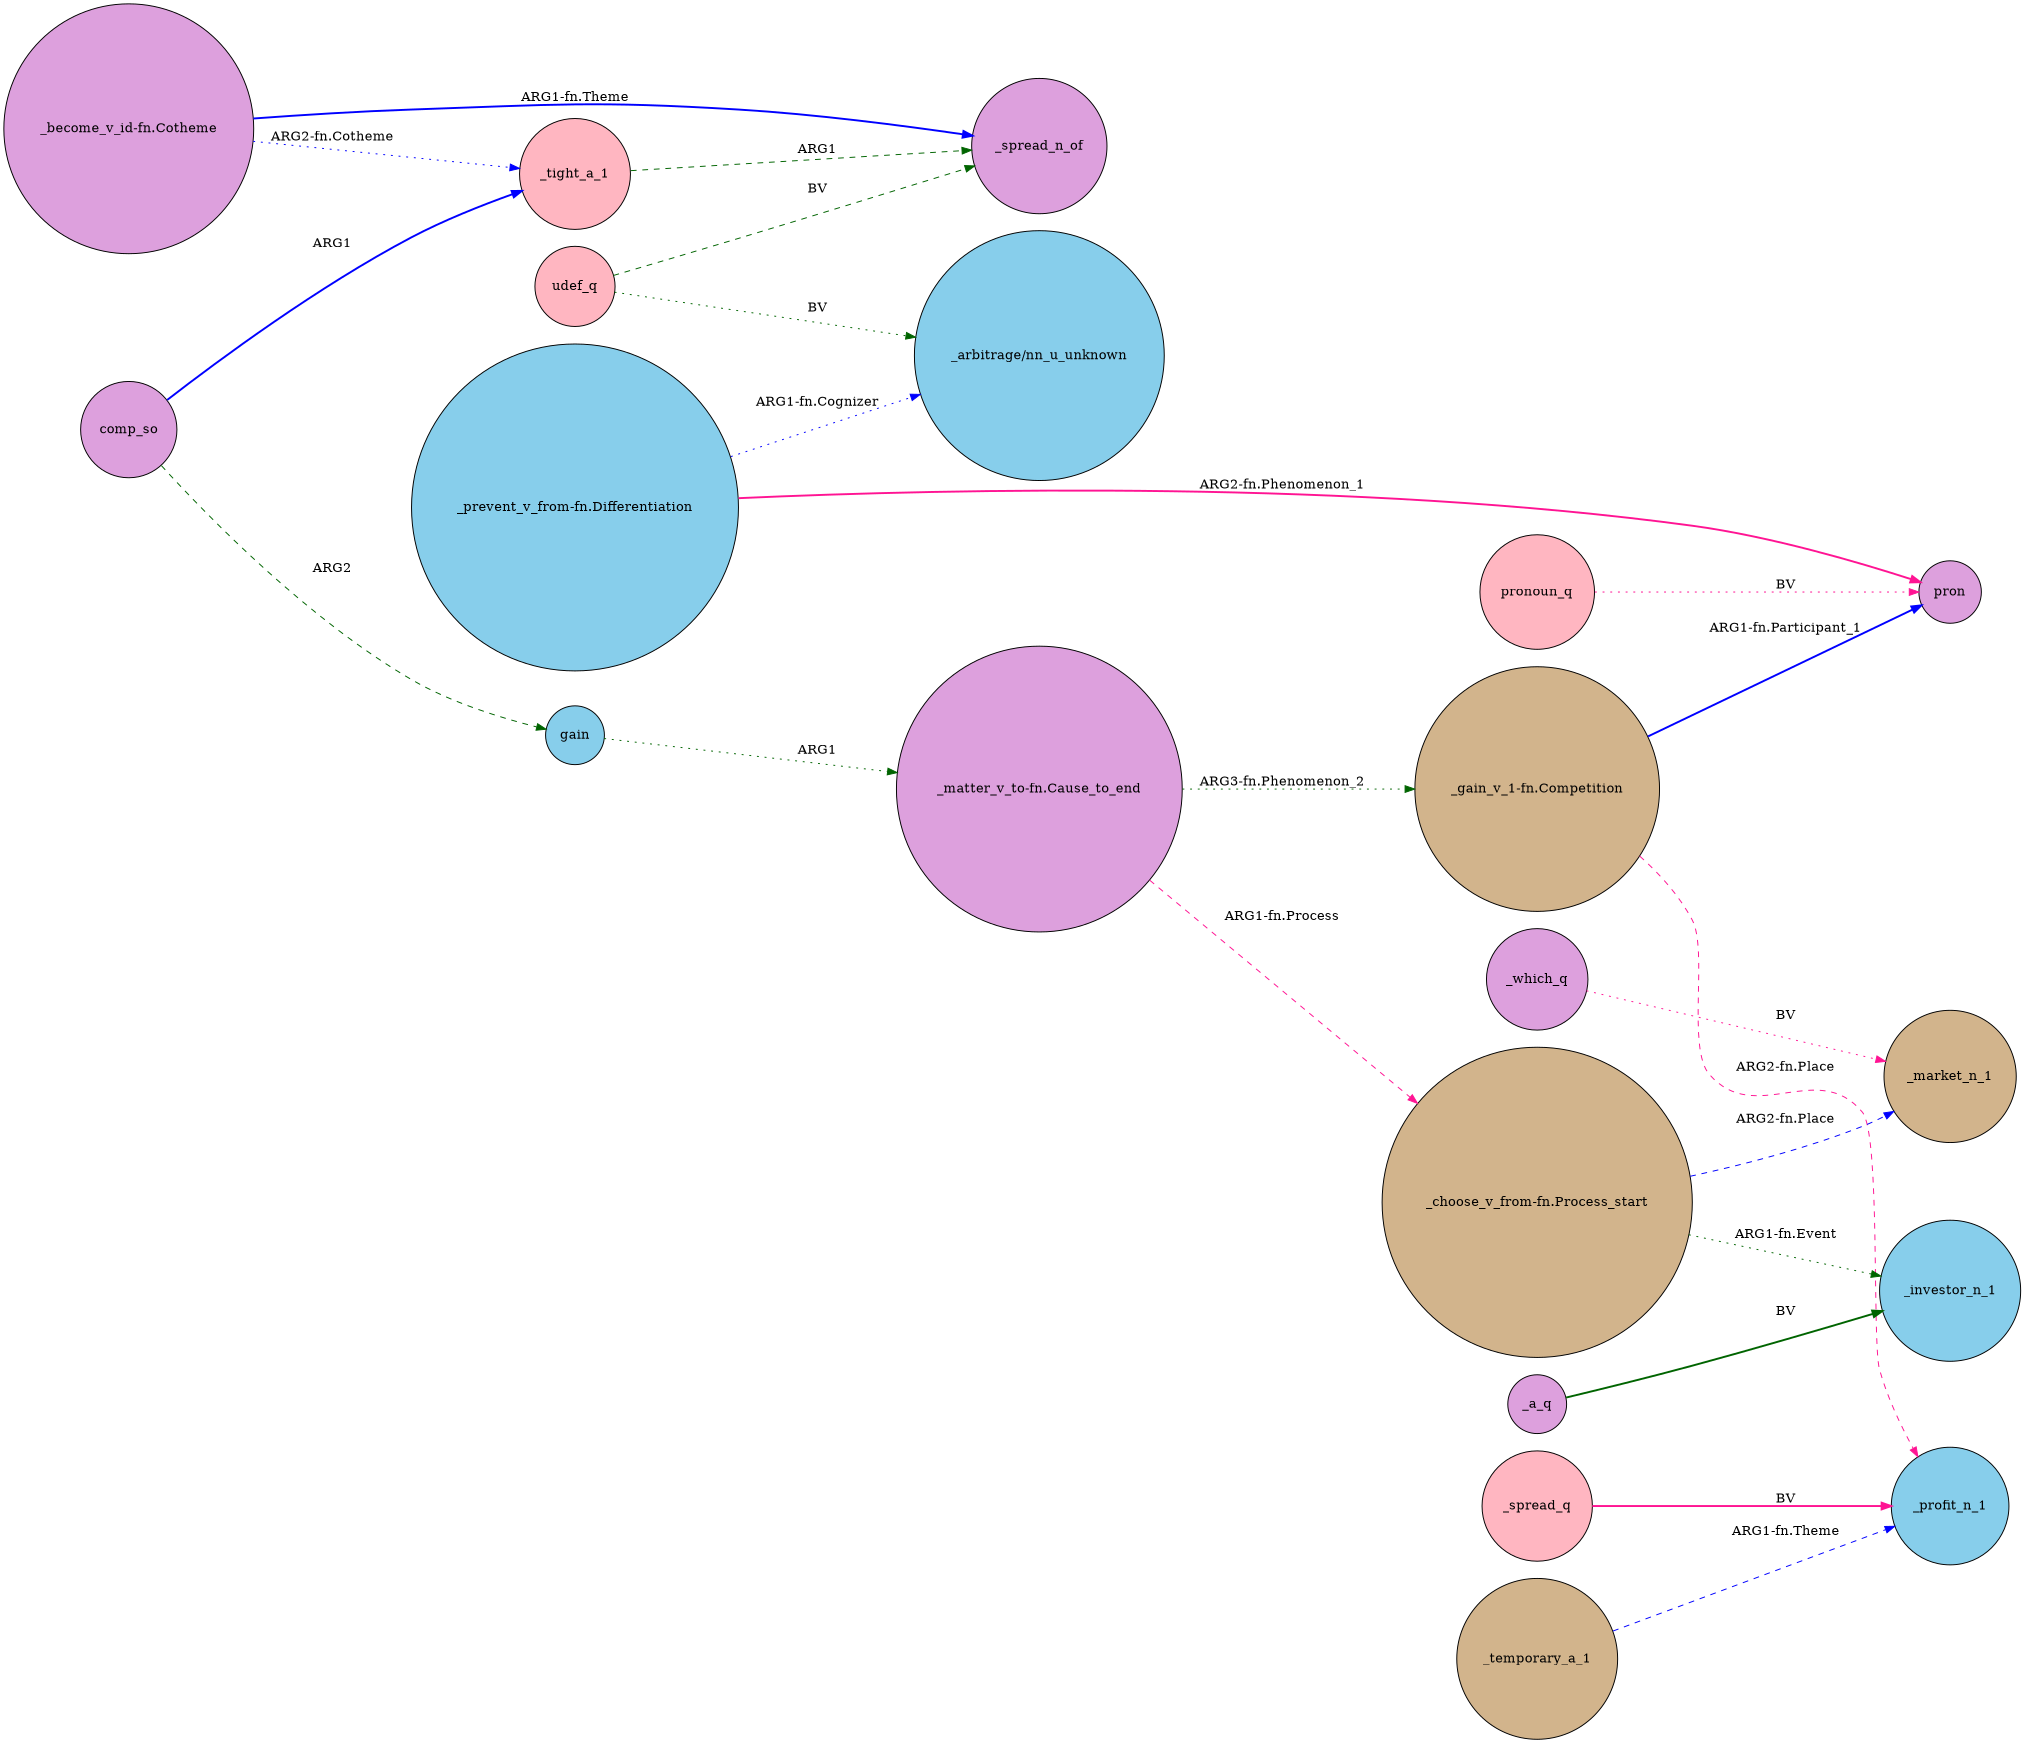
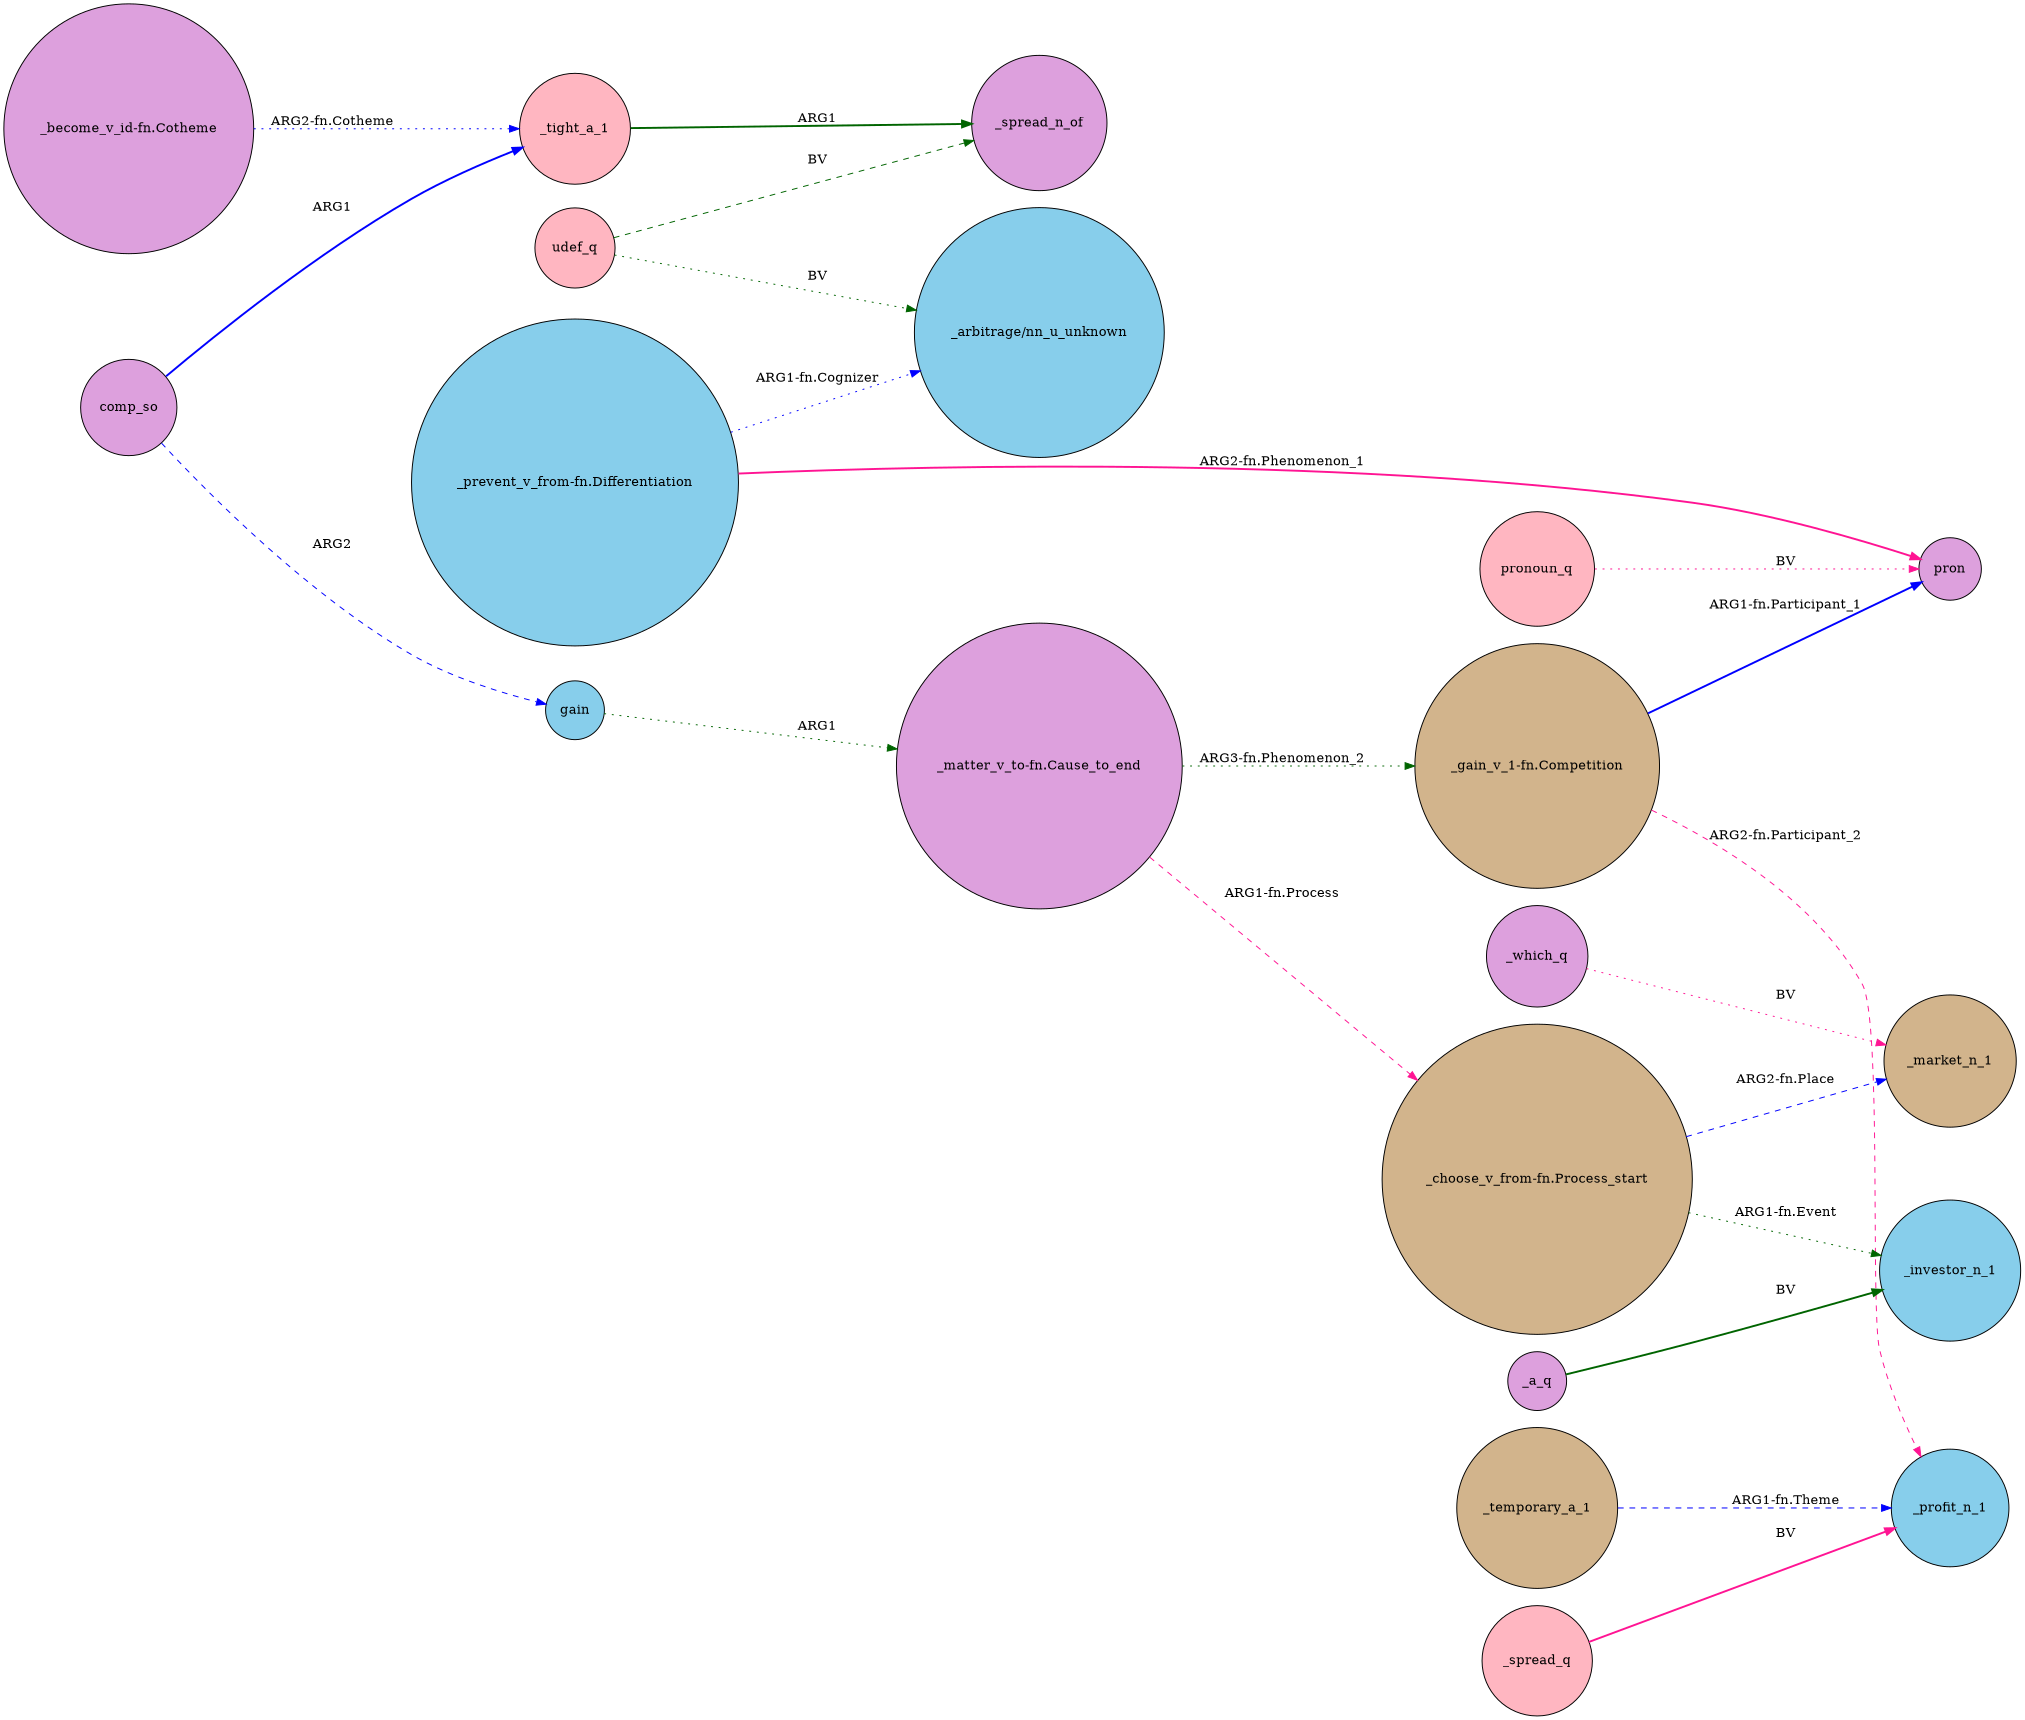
edge "_become_v_id-fn.Cotheme" -> "_spread_n_of": removed, label "ARG1-fn.Theme"
edge "_tight_a_1" -> "_spread_n_of": style dashed -> bold
edge "comp_so" -> "gain": color darkgreen -> blue
edge "_gain_v_1-fn.Competition" -> "_profit_n_1": label "ARG2-fn.Place" -> "ARG2-fn.Participant_2"
